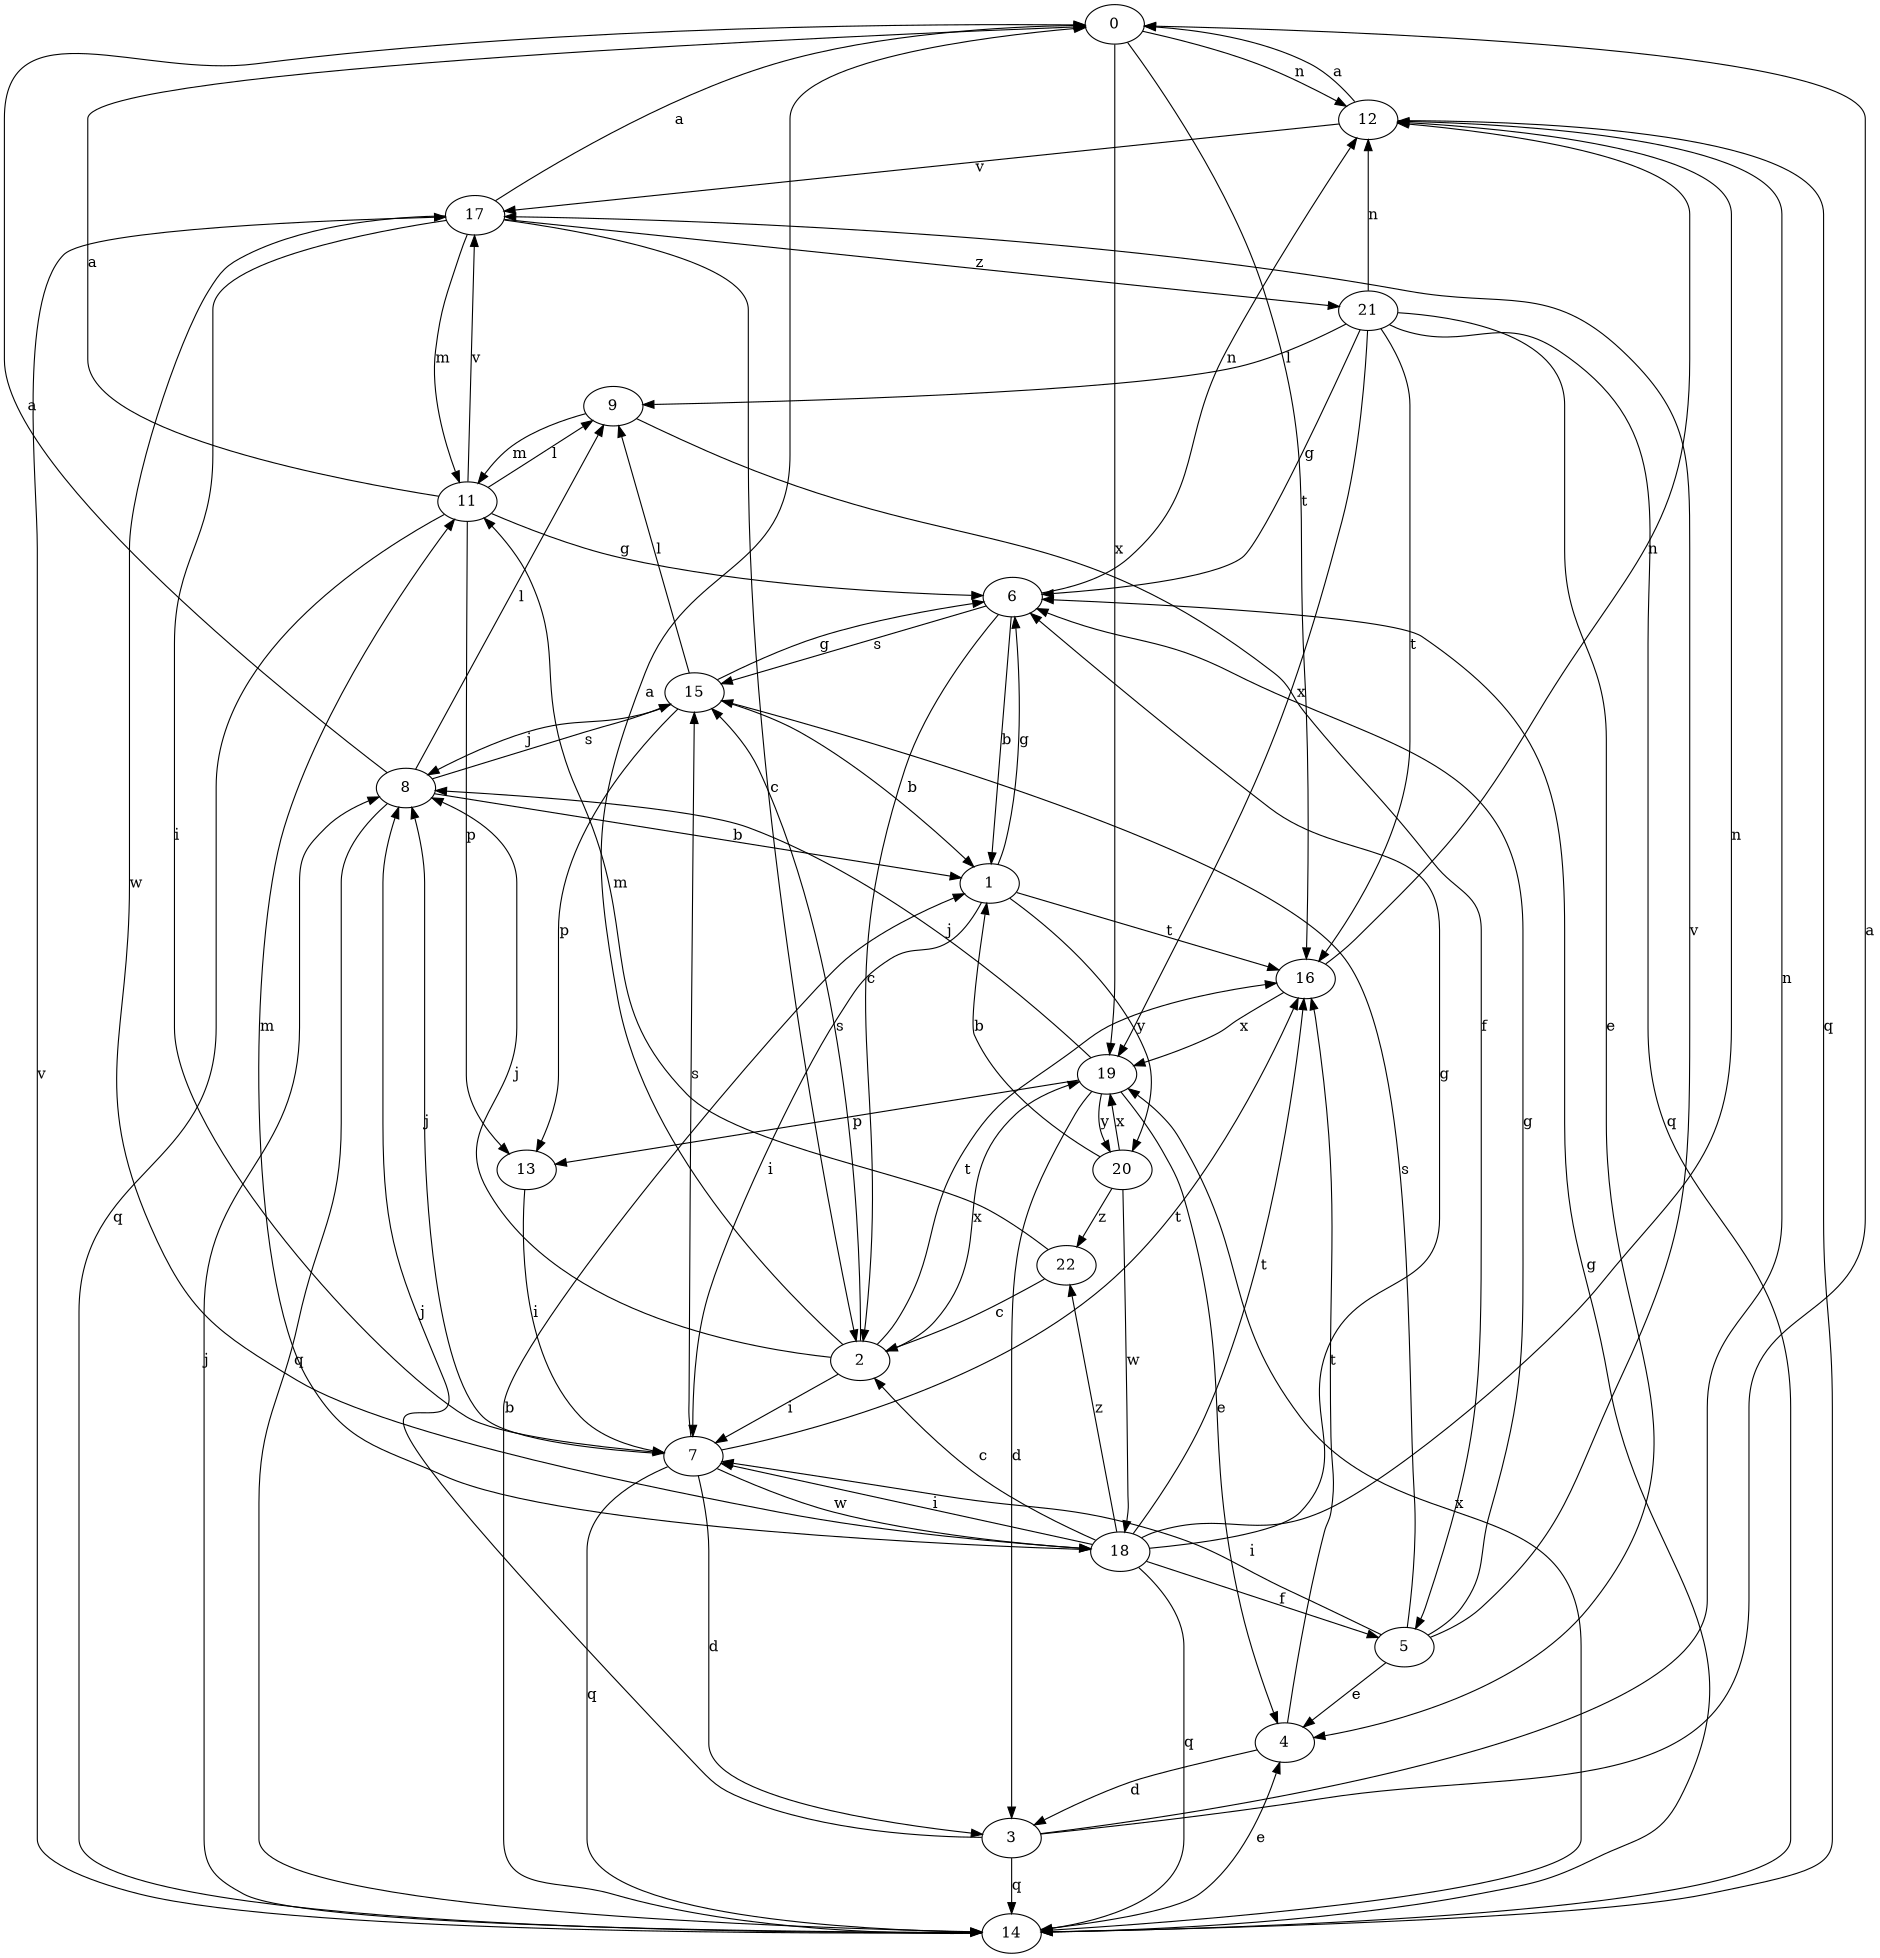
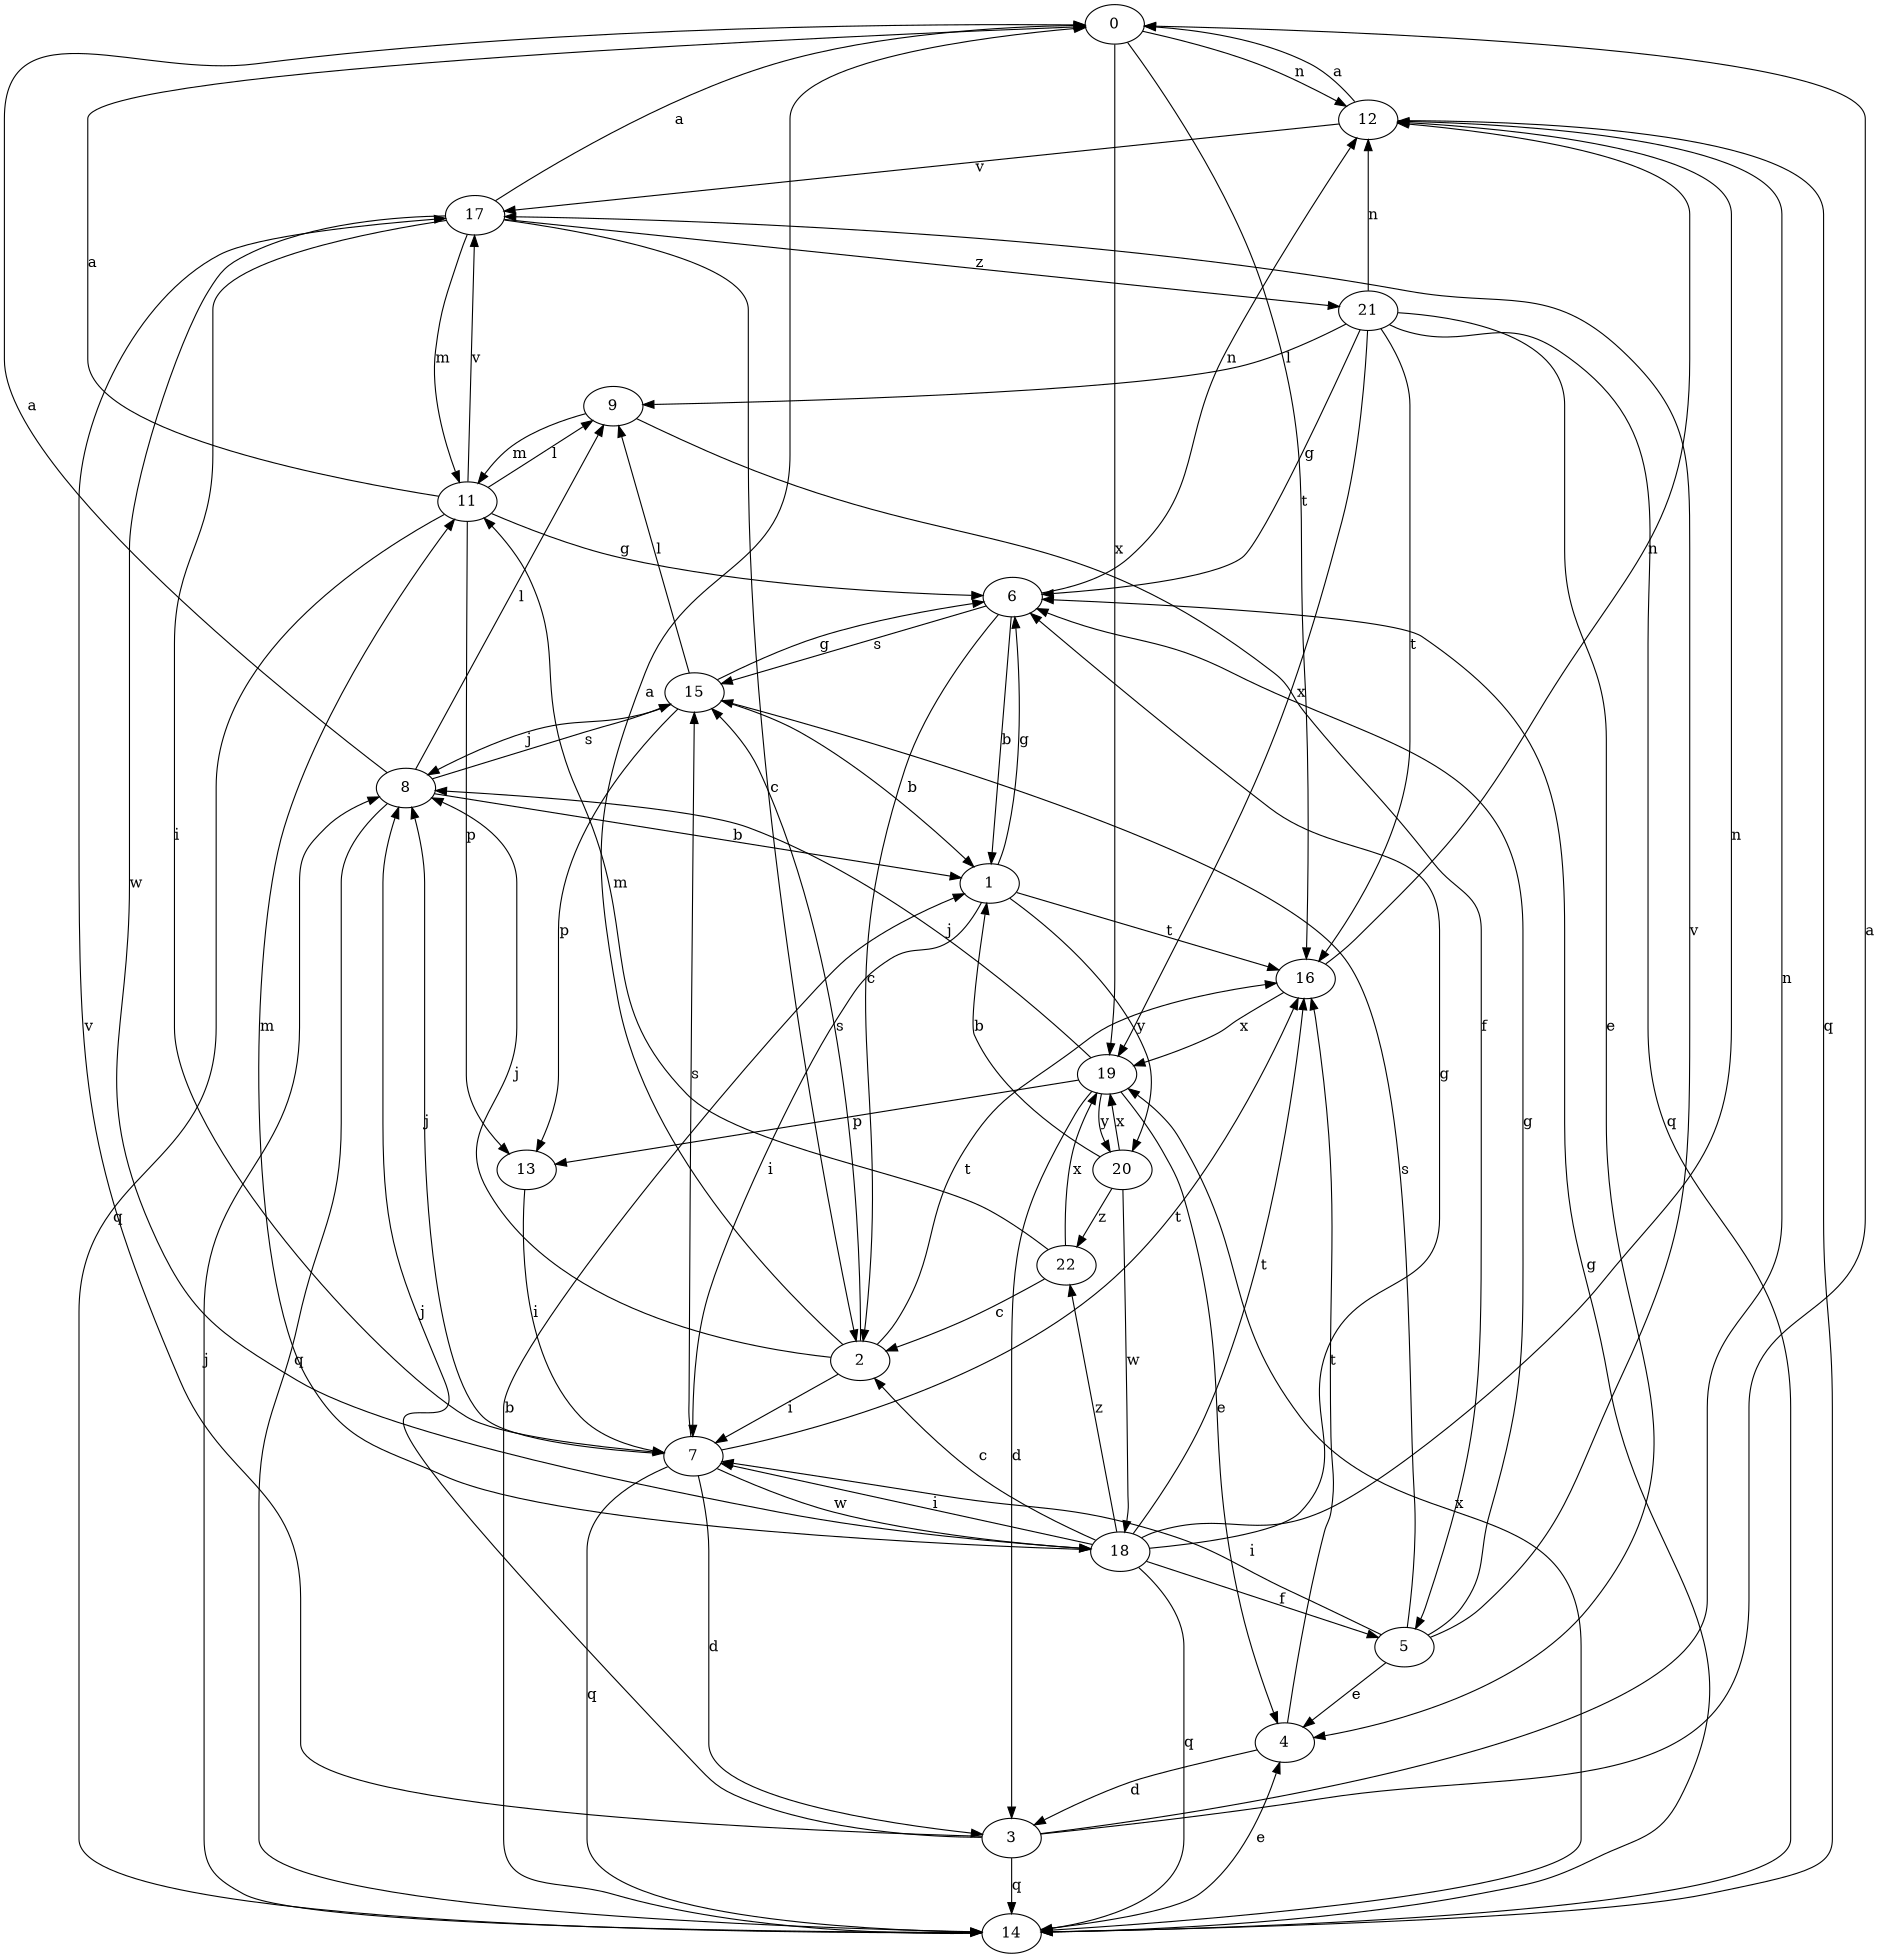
edge "2" -> "19": now "22" -> "19"
edge "14" -> "17": now "3" -> "17"
